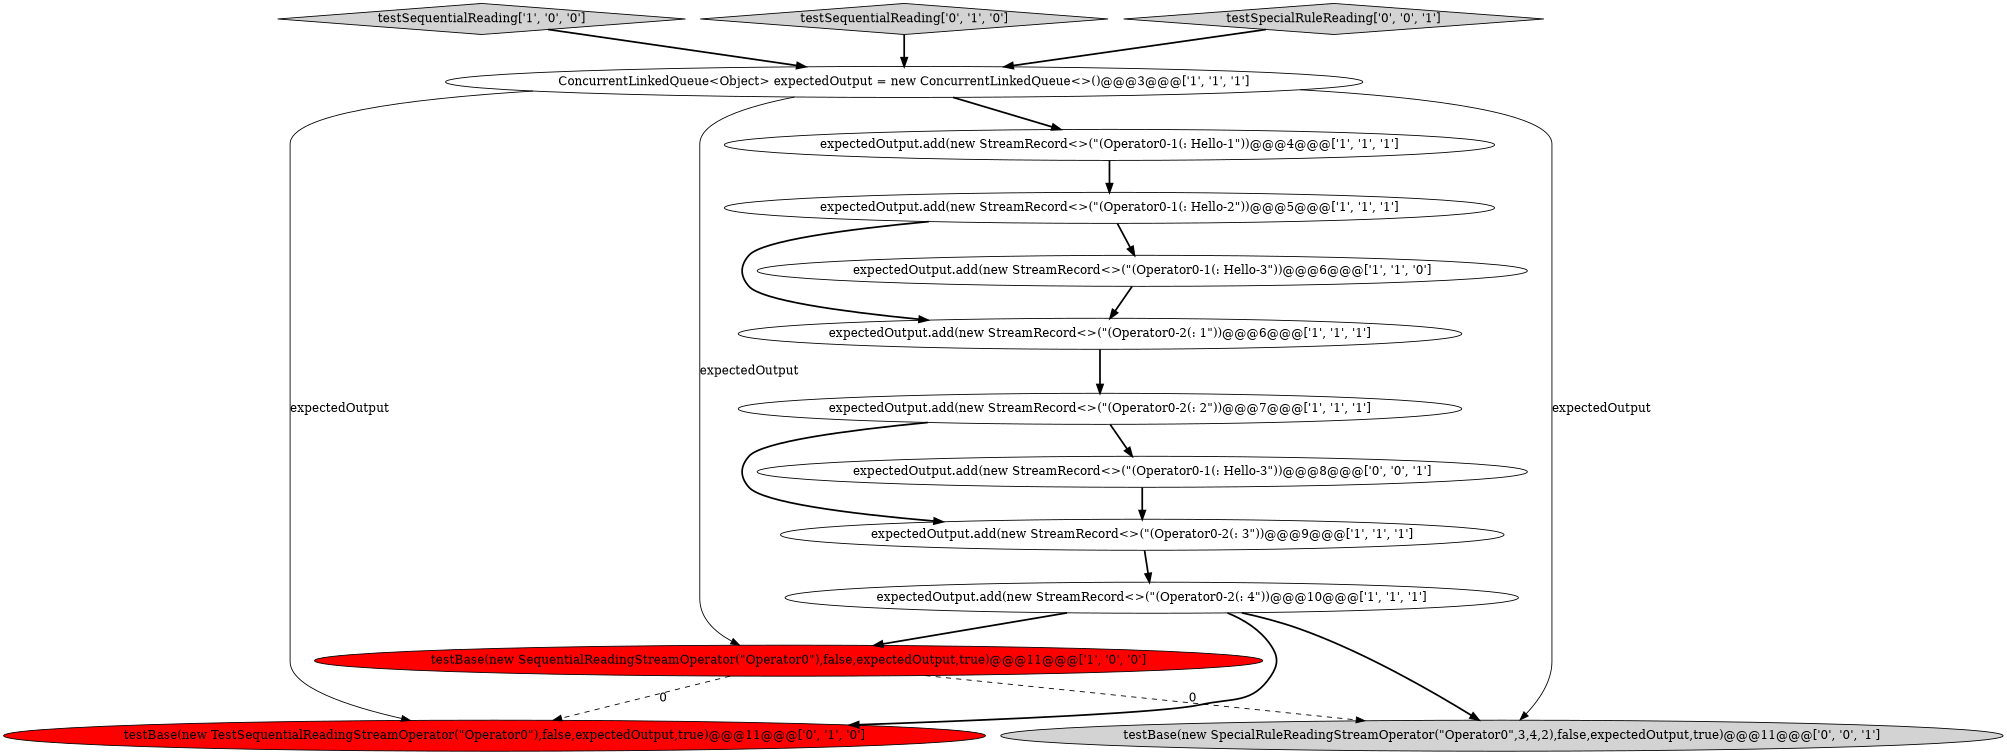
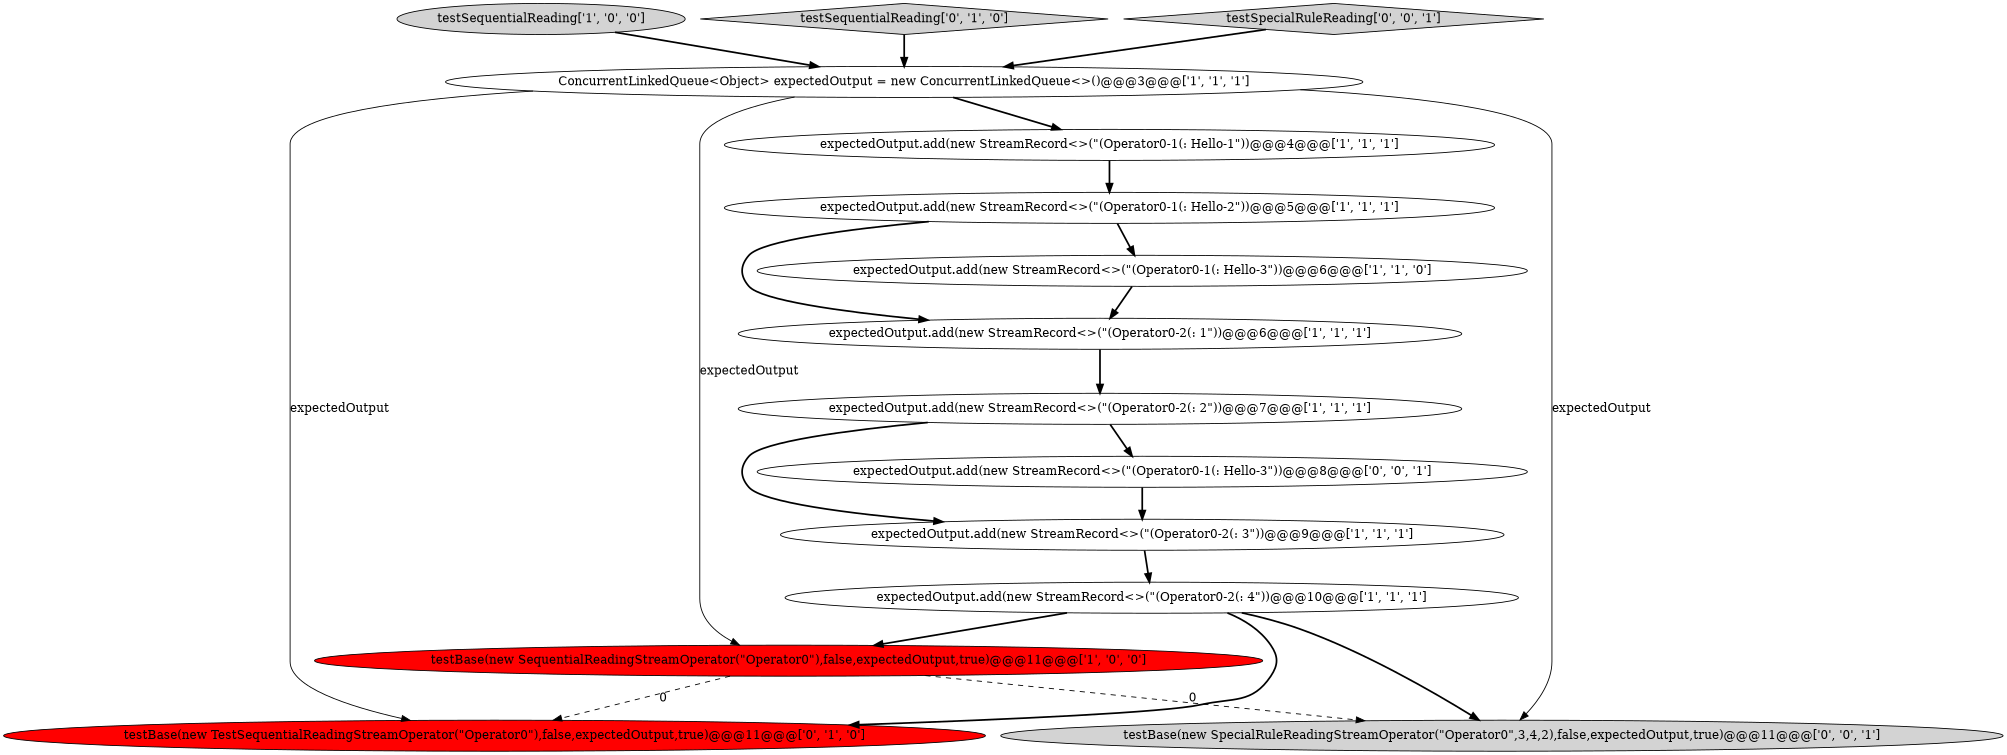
node "testSequentialReading['1', '0', '0']": shape diamond -> ellipse
